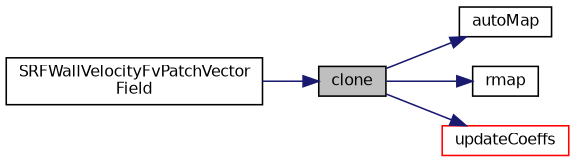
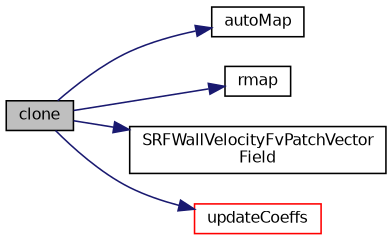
edge "SRFWallVelocityFvPatchVector Field" -> "clone": reversed
